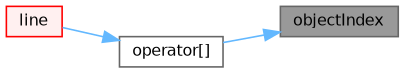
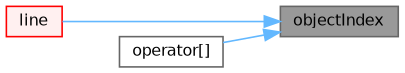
edge "line" -> "operator[]": now "line" -> "objectIndex"
